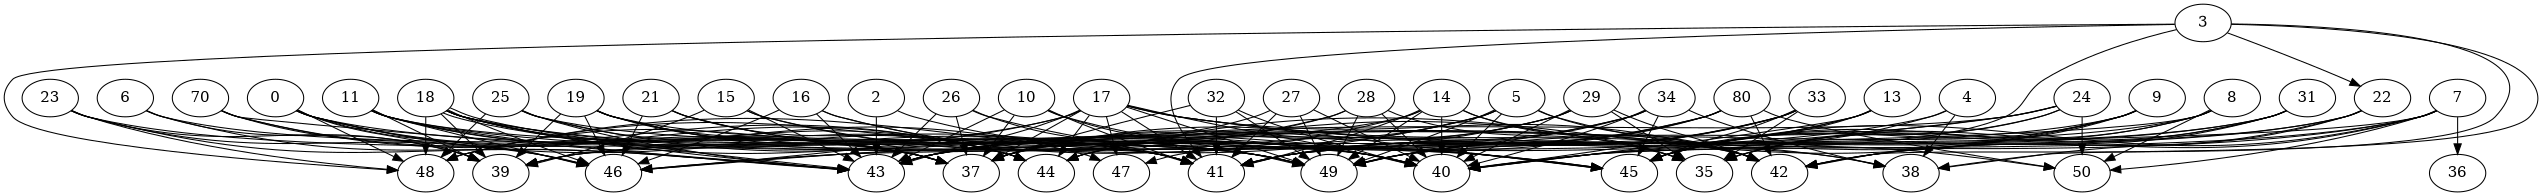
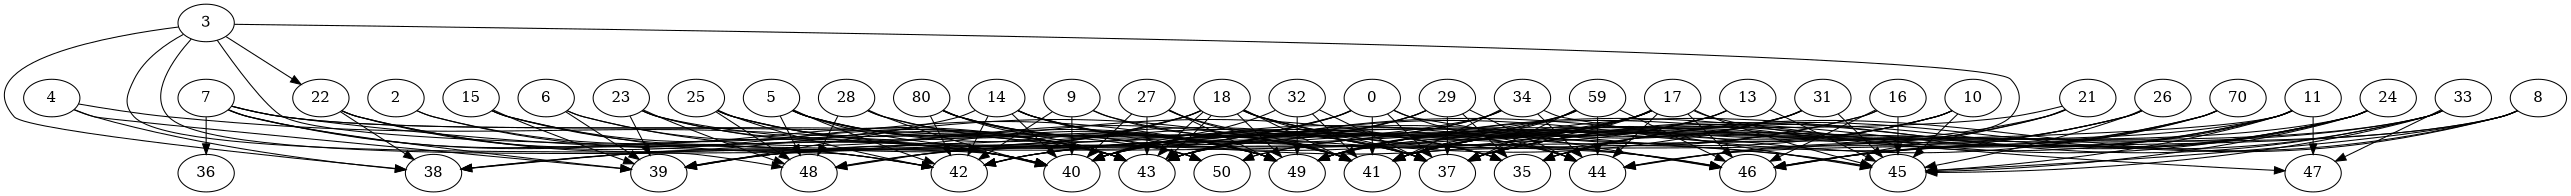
node "19": label "19" -> "59"
edge "9" -> "45": removed
edge "28" -> "43": now "27" -> "43"
